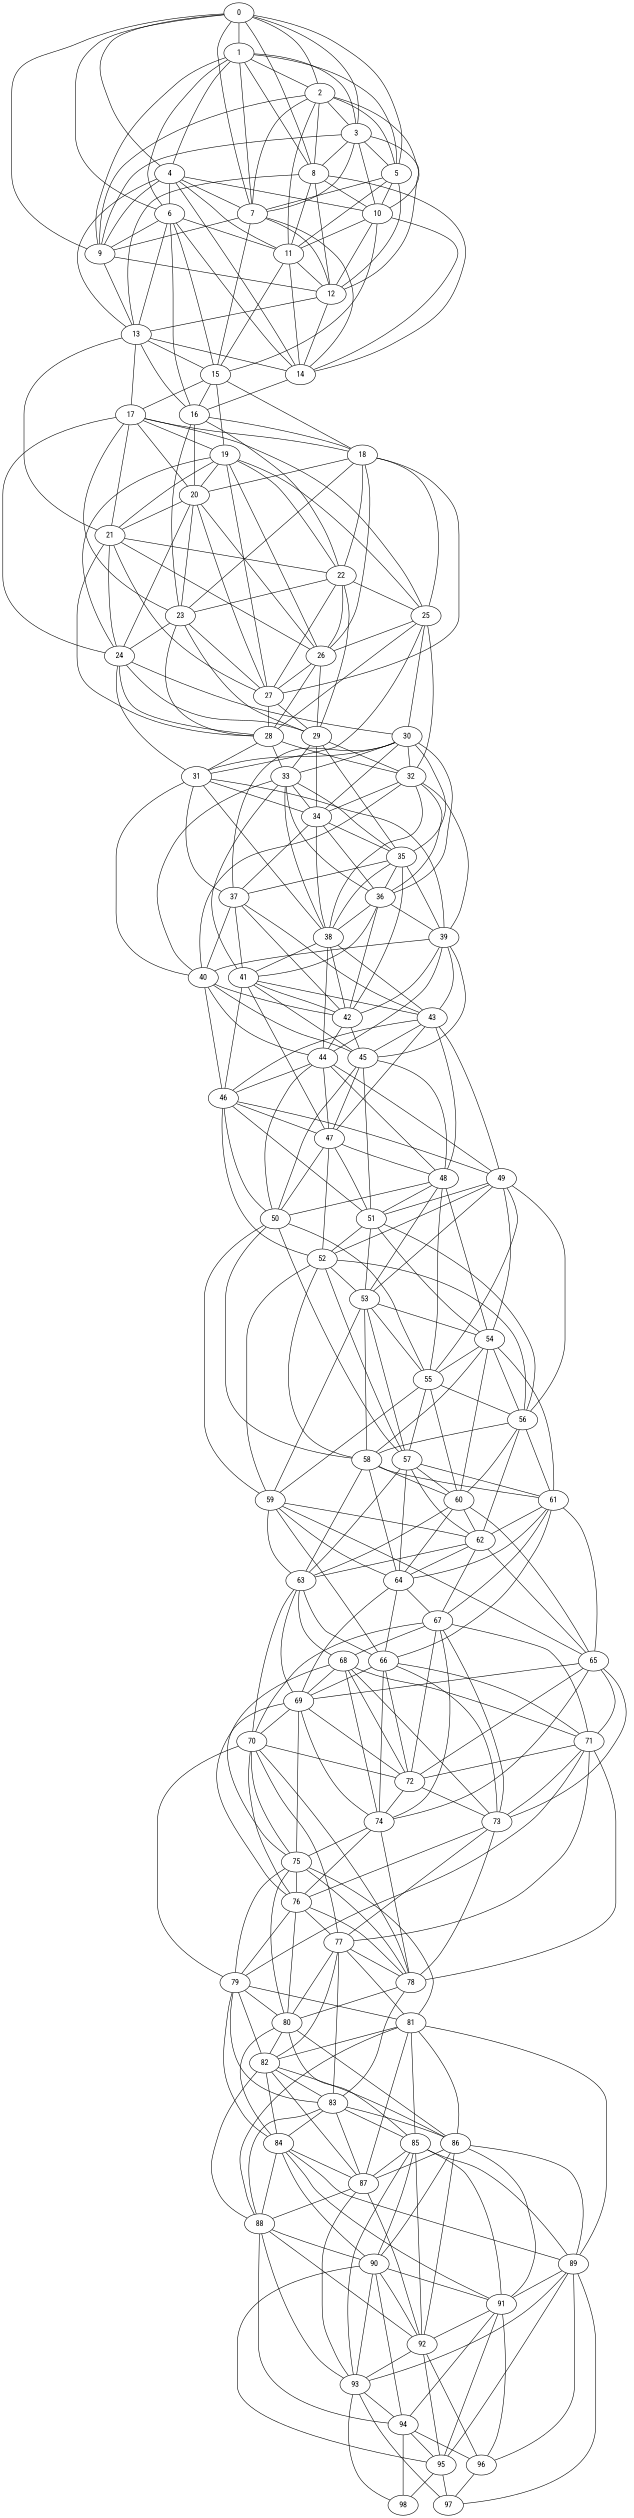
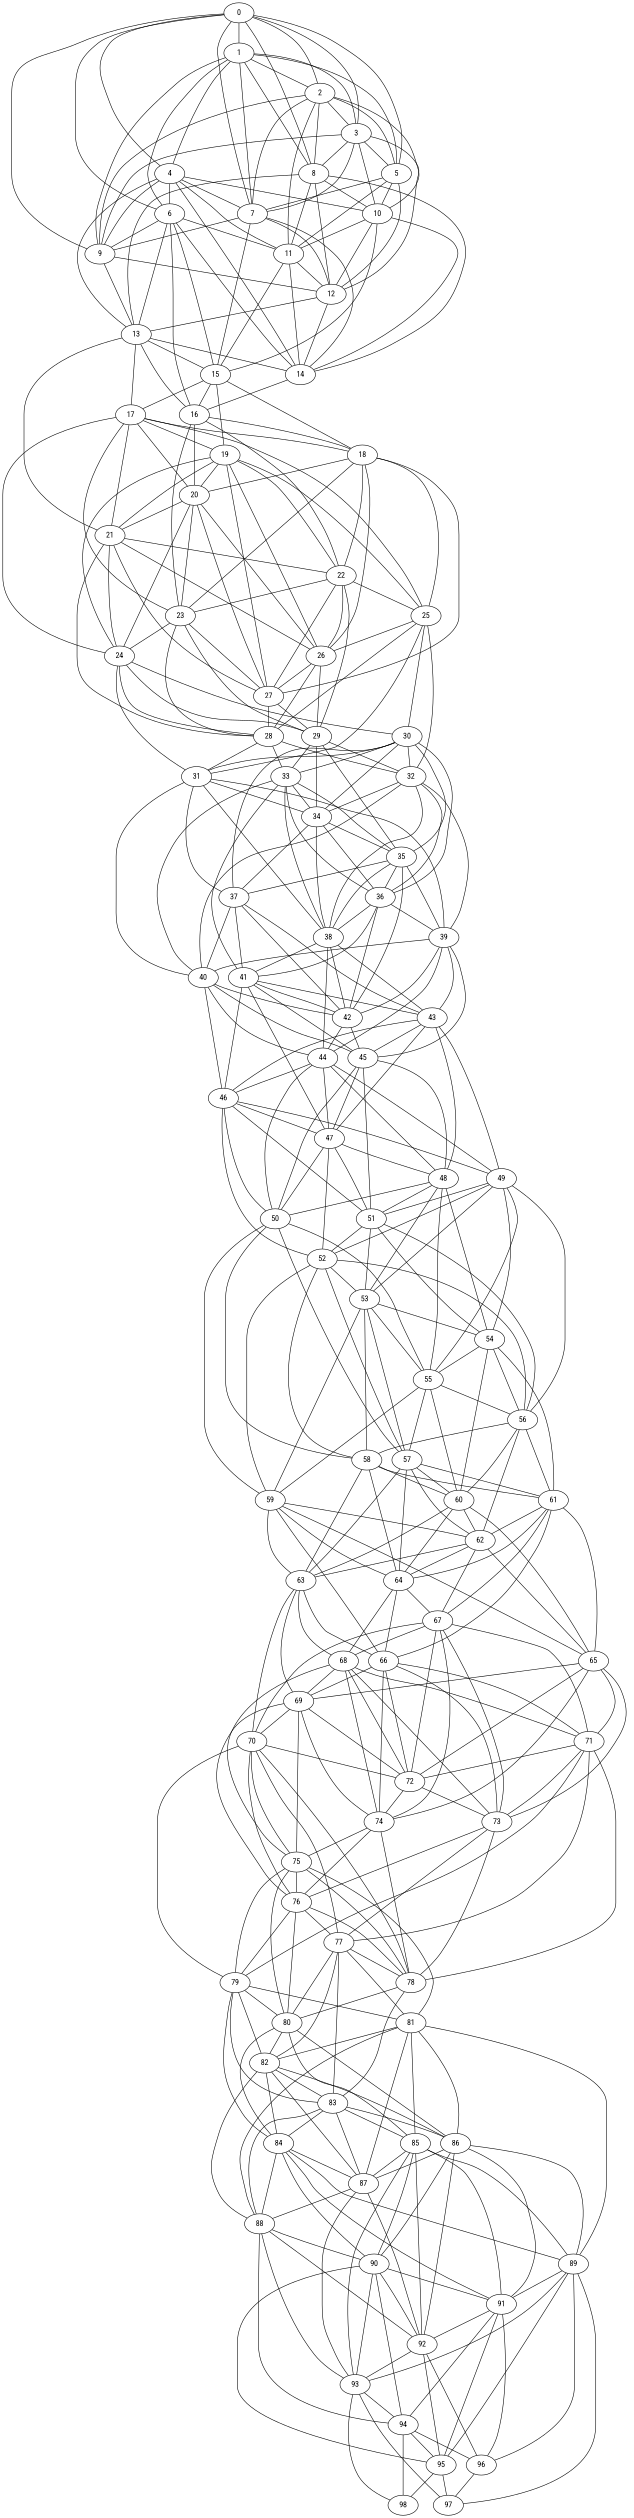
edge "54" -- "58": removed
edge "64" -- "69": now "64" -- "68"
